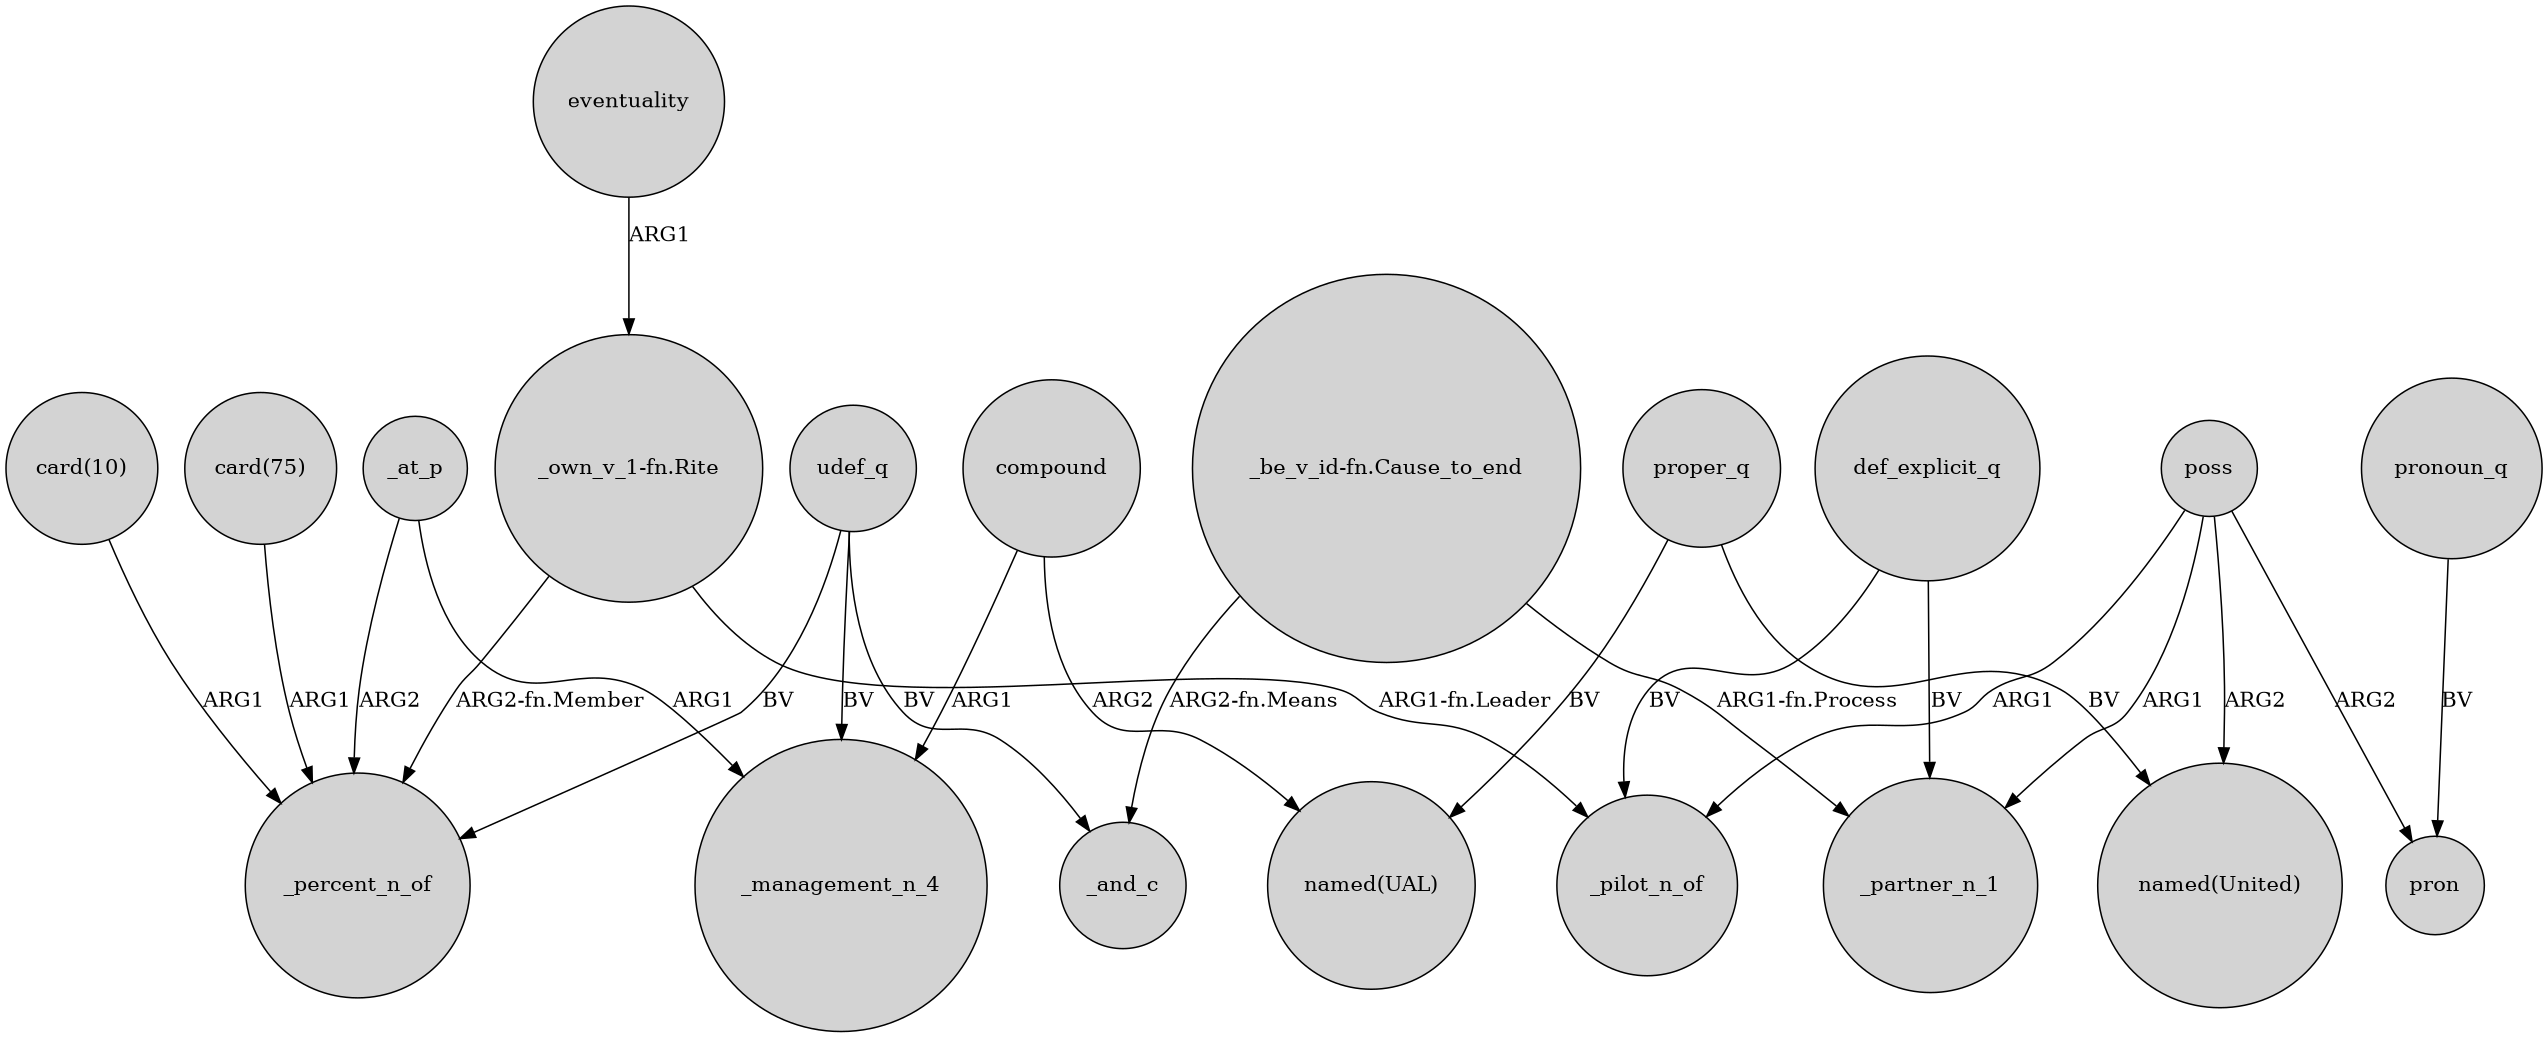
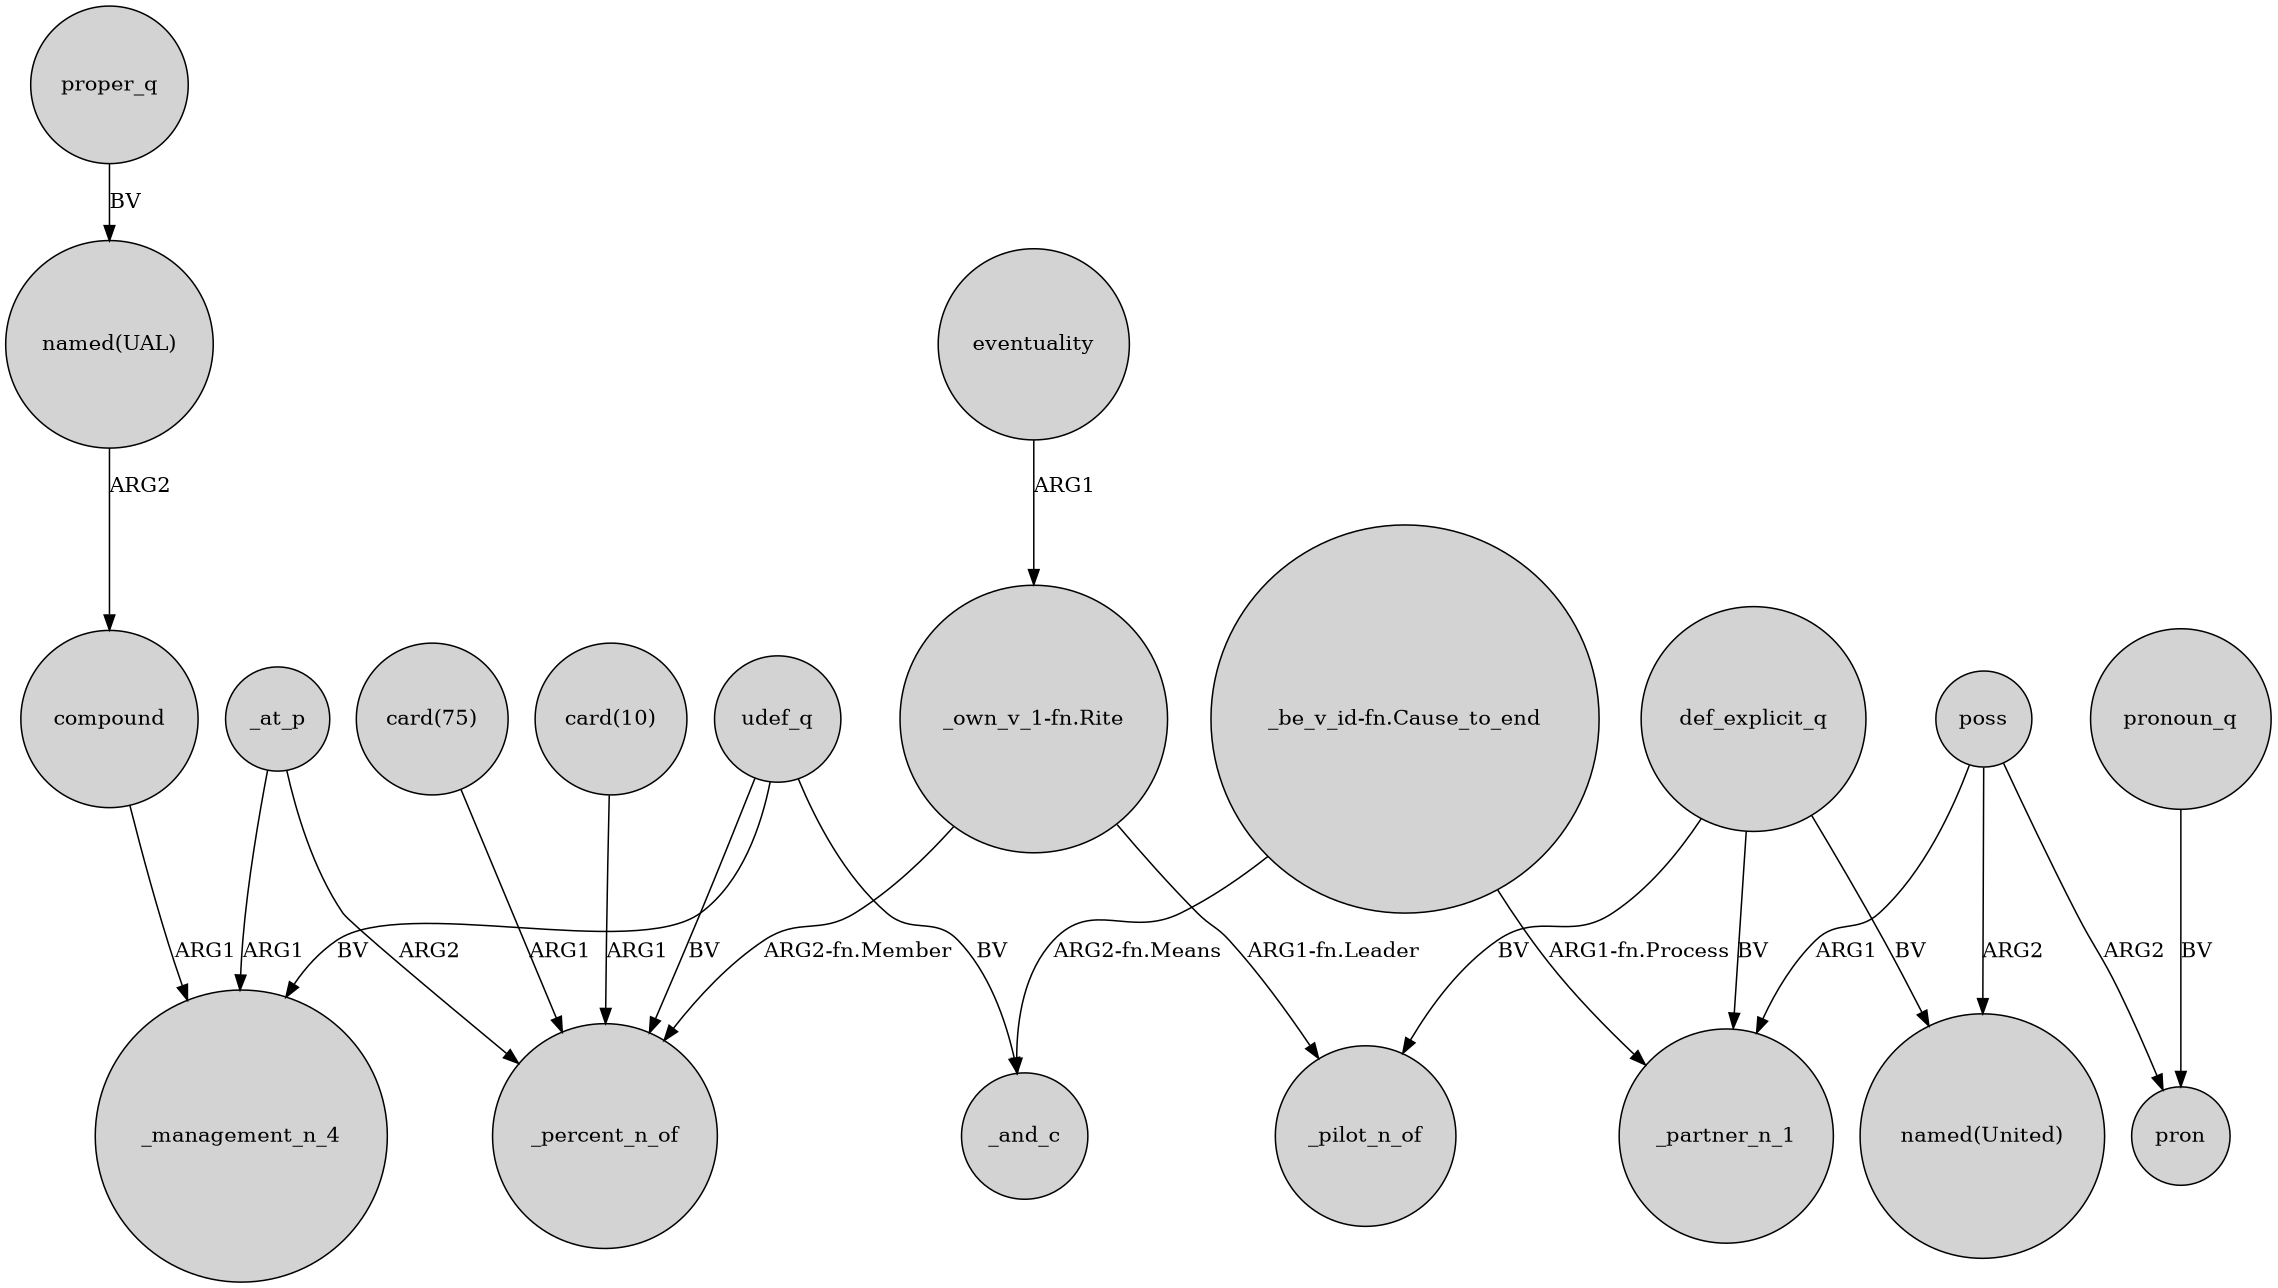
edge "proper_q" -> "named(United)": now "def_explicit_q" -> "named(United)"
edge "poss" -> "_pilot_n_of": removed, label "ARG1"
edge "compound" -> "named(UAL)": reversed
